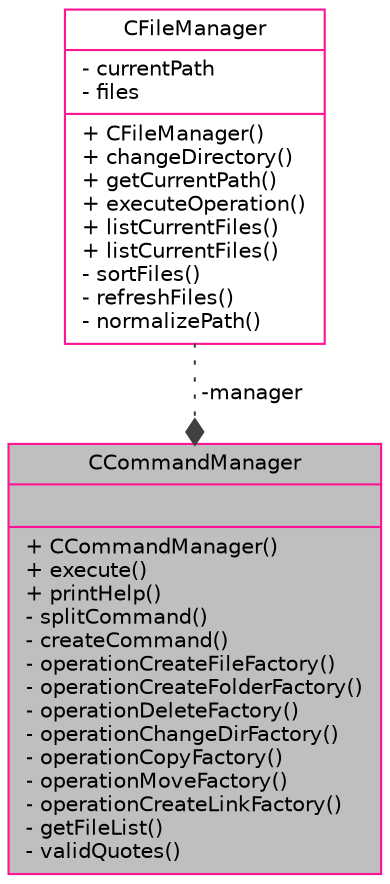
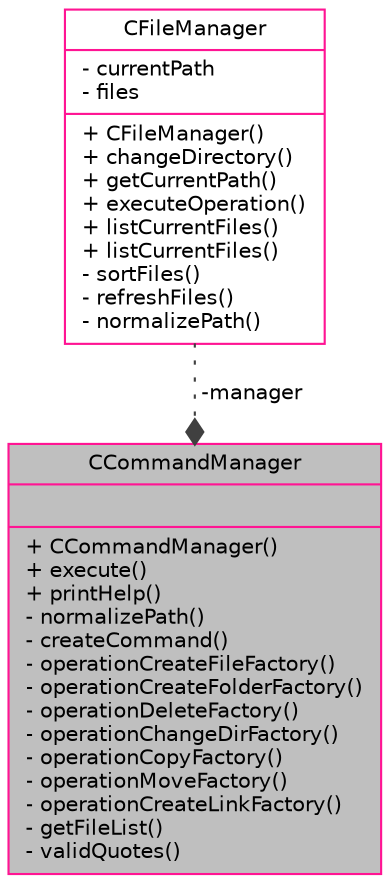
node "CCommandManager": text "- splitCommand()" -> "- normalizePath()"
